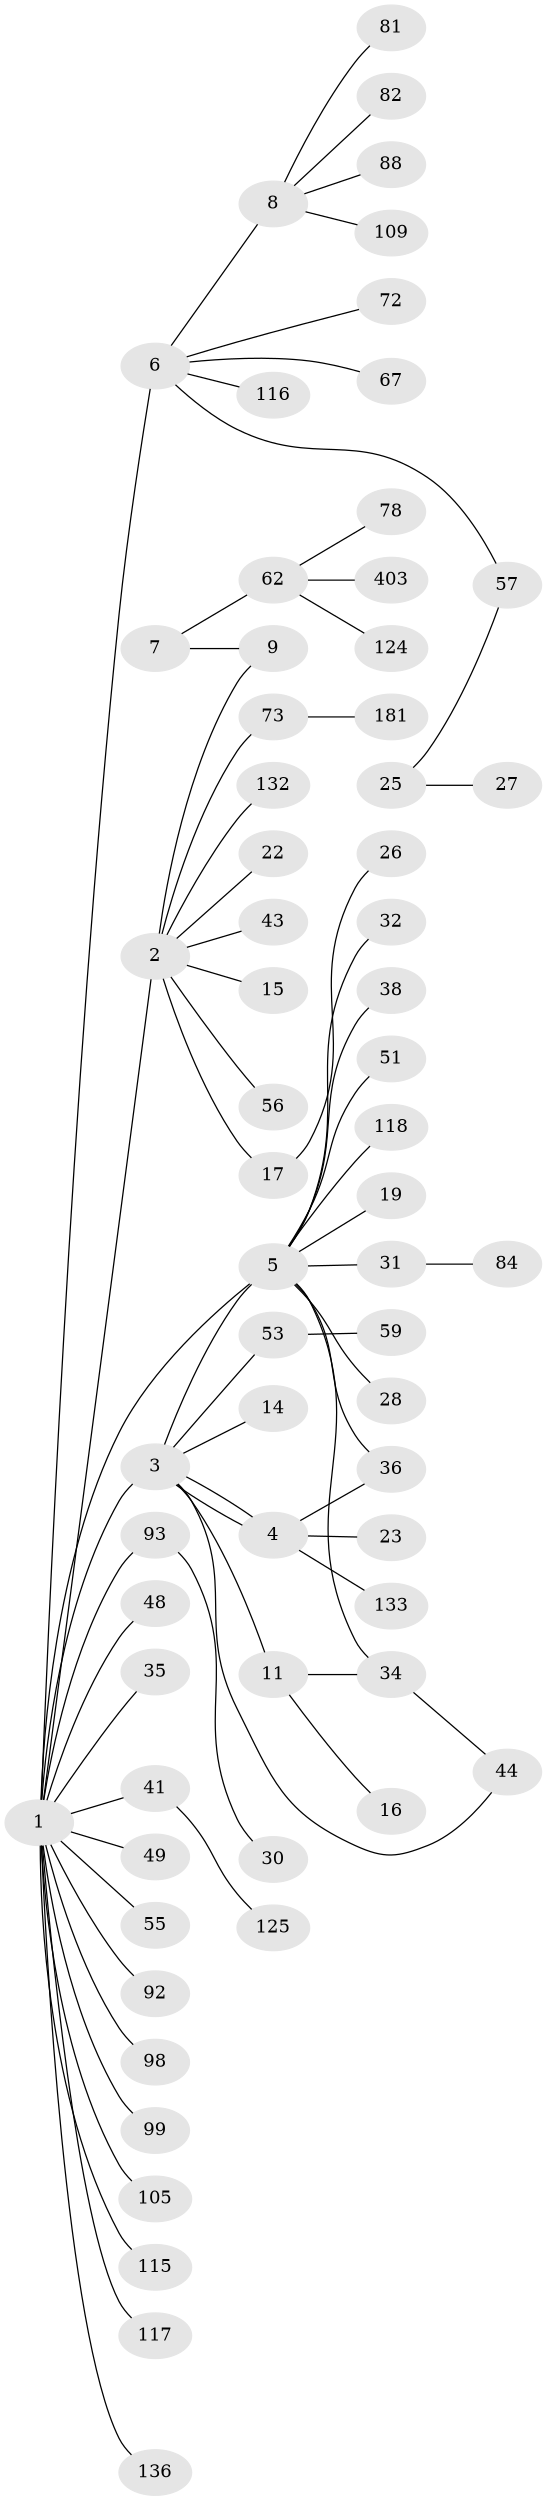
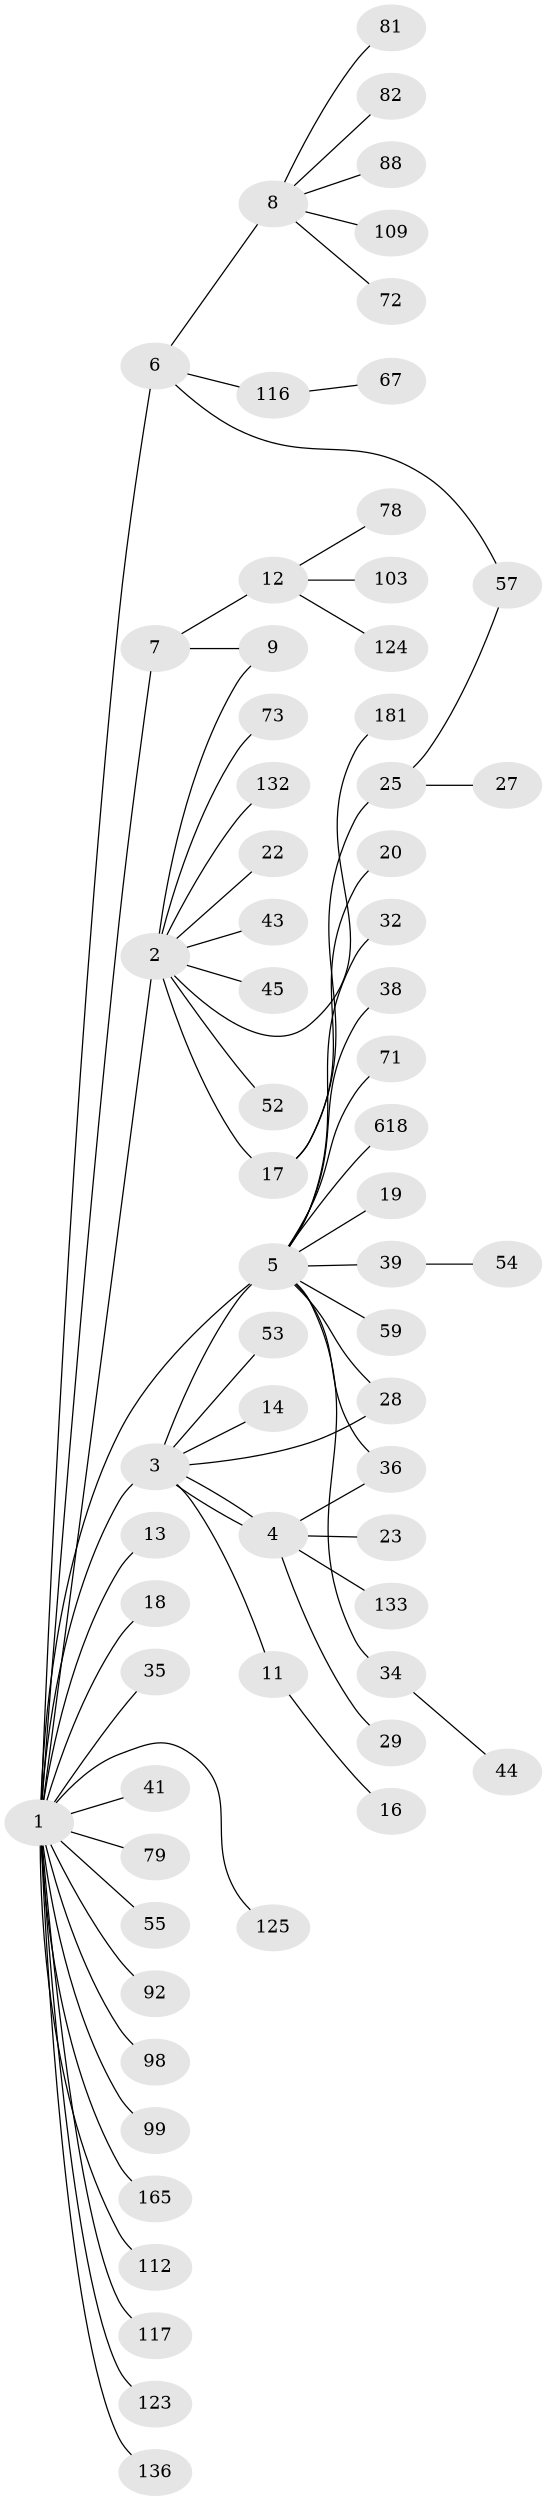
edge "72" -- "6": now "72" -- "8"
edge "6" -- "67": now "116" -- "67"
node "62": label "62" -> "12"
node "403": label "403" -> "103"
edge "73" -- "181": now "2" -- "181"
node "26": label "26" -> "20"
edge "25" -- "17": added
node "15": label "15" -> "45"
node "51": label "51" -> "71"
node "56": label "56" -> "52"
node "118": label "118" -> "618"
edge "7" -- "1": added
node "31": label "31" -> "39"
node "84": label "84" -> "54"
edge "59" -- "53": now "59" -- "5"
node "93": label "93" -> "13"
node "48": label "48" -> "18"
edge "11" -- "34": removed
node "29": added
edge "3" -- "44": now "3" -- "28"
node "49": label "49" -> "79"
edge "41" -- "125": now "1" -- "125"
node "30": removed
node "105": label "105" -> "165"
node "115": label "115" -> "112"
node "123": added
